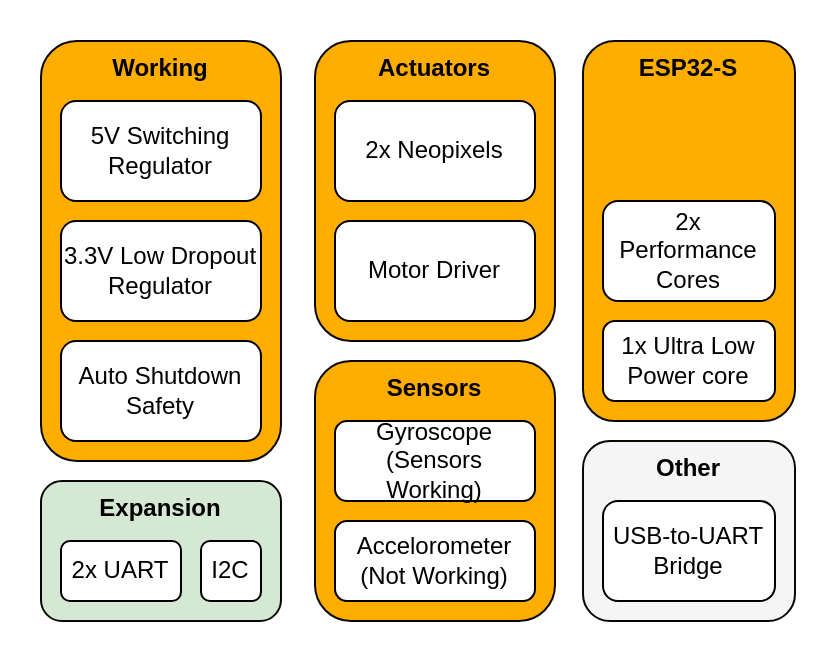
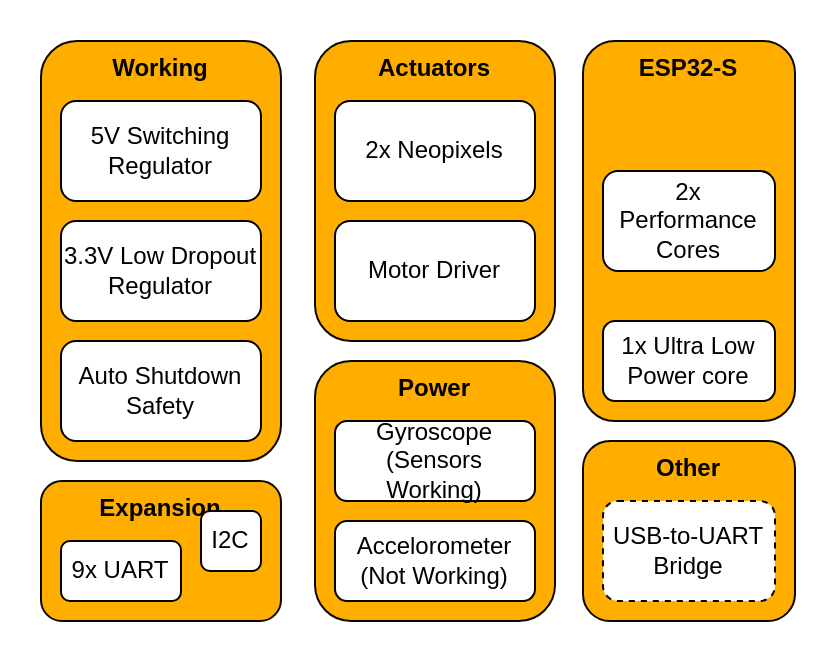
node "2x Performance Cores": moved (689, 251) -> (689, 221)
node "Sensors": label "Sensors" -> "Power"
node "Other": fillcolor #f5f5f5 -> #ffae00
node "Expansion": fillcolor #d5e8d4 -> #ffae00
node "USB-to-UART Bridge": style solid -> dashed
node "2x UART": label "2x UART" -> "9x UART"
node "I2C": moved (231, 571) -> (231, 541)
